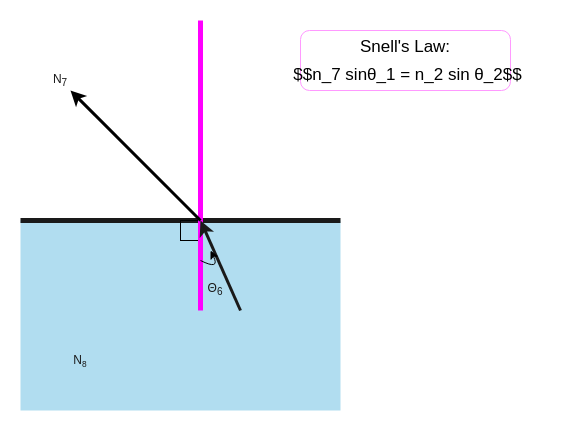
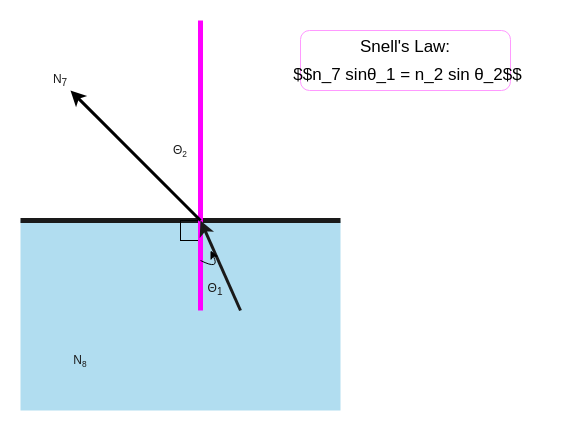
node "Θ2": added
node "Θ6": label "Θ6" -> "Θ1"
